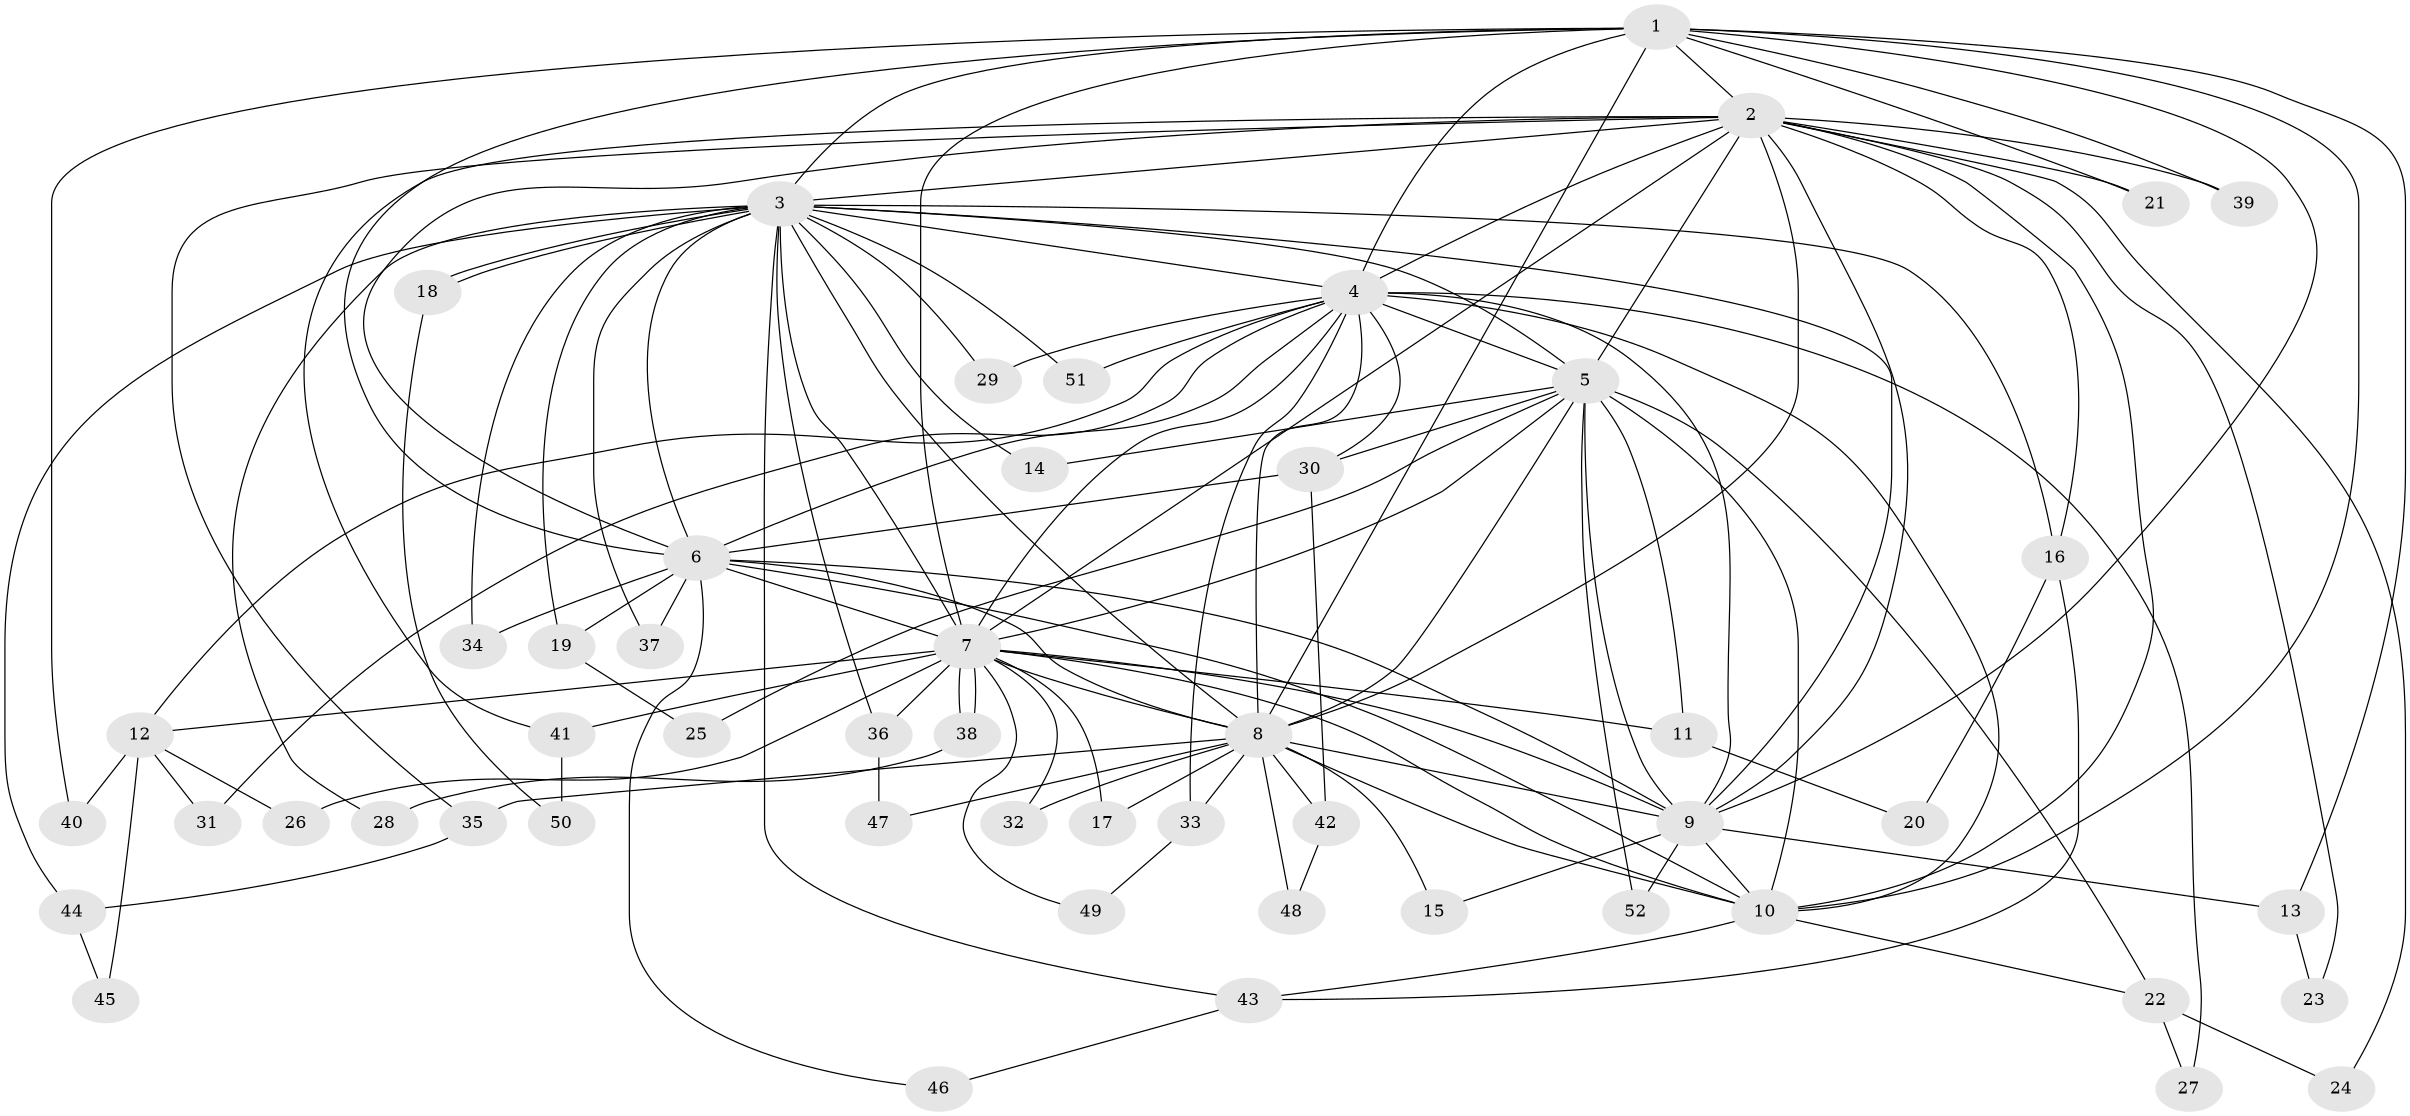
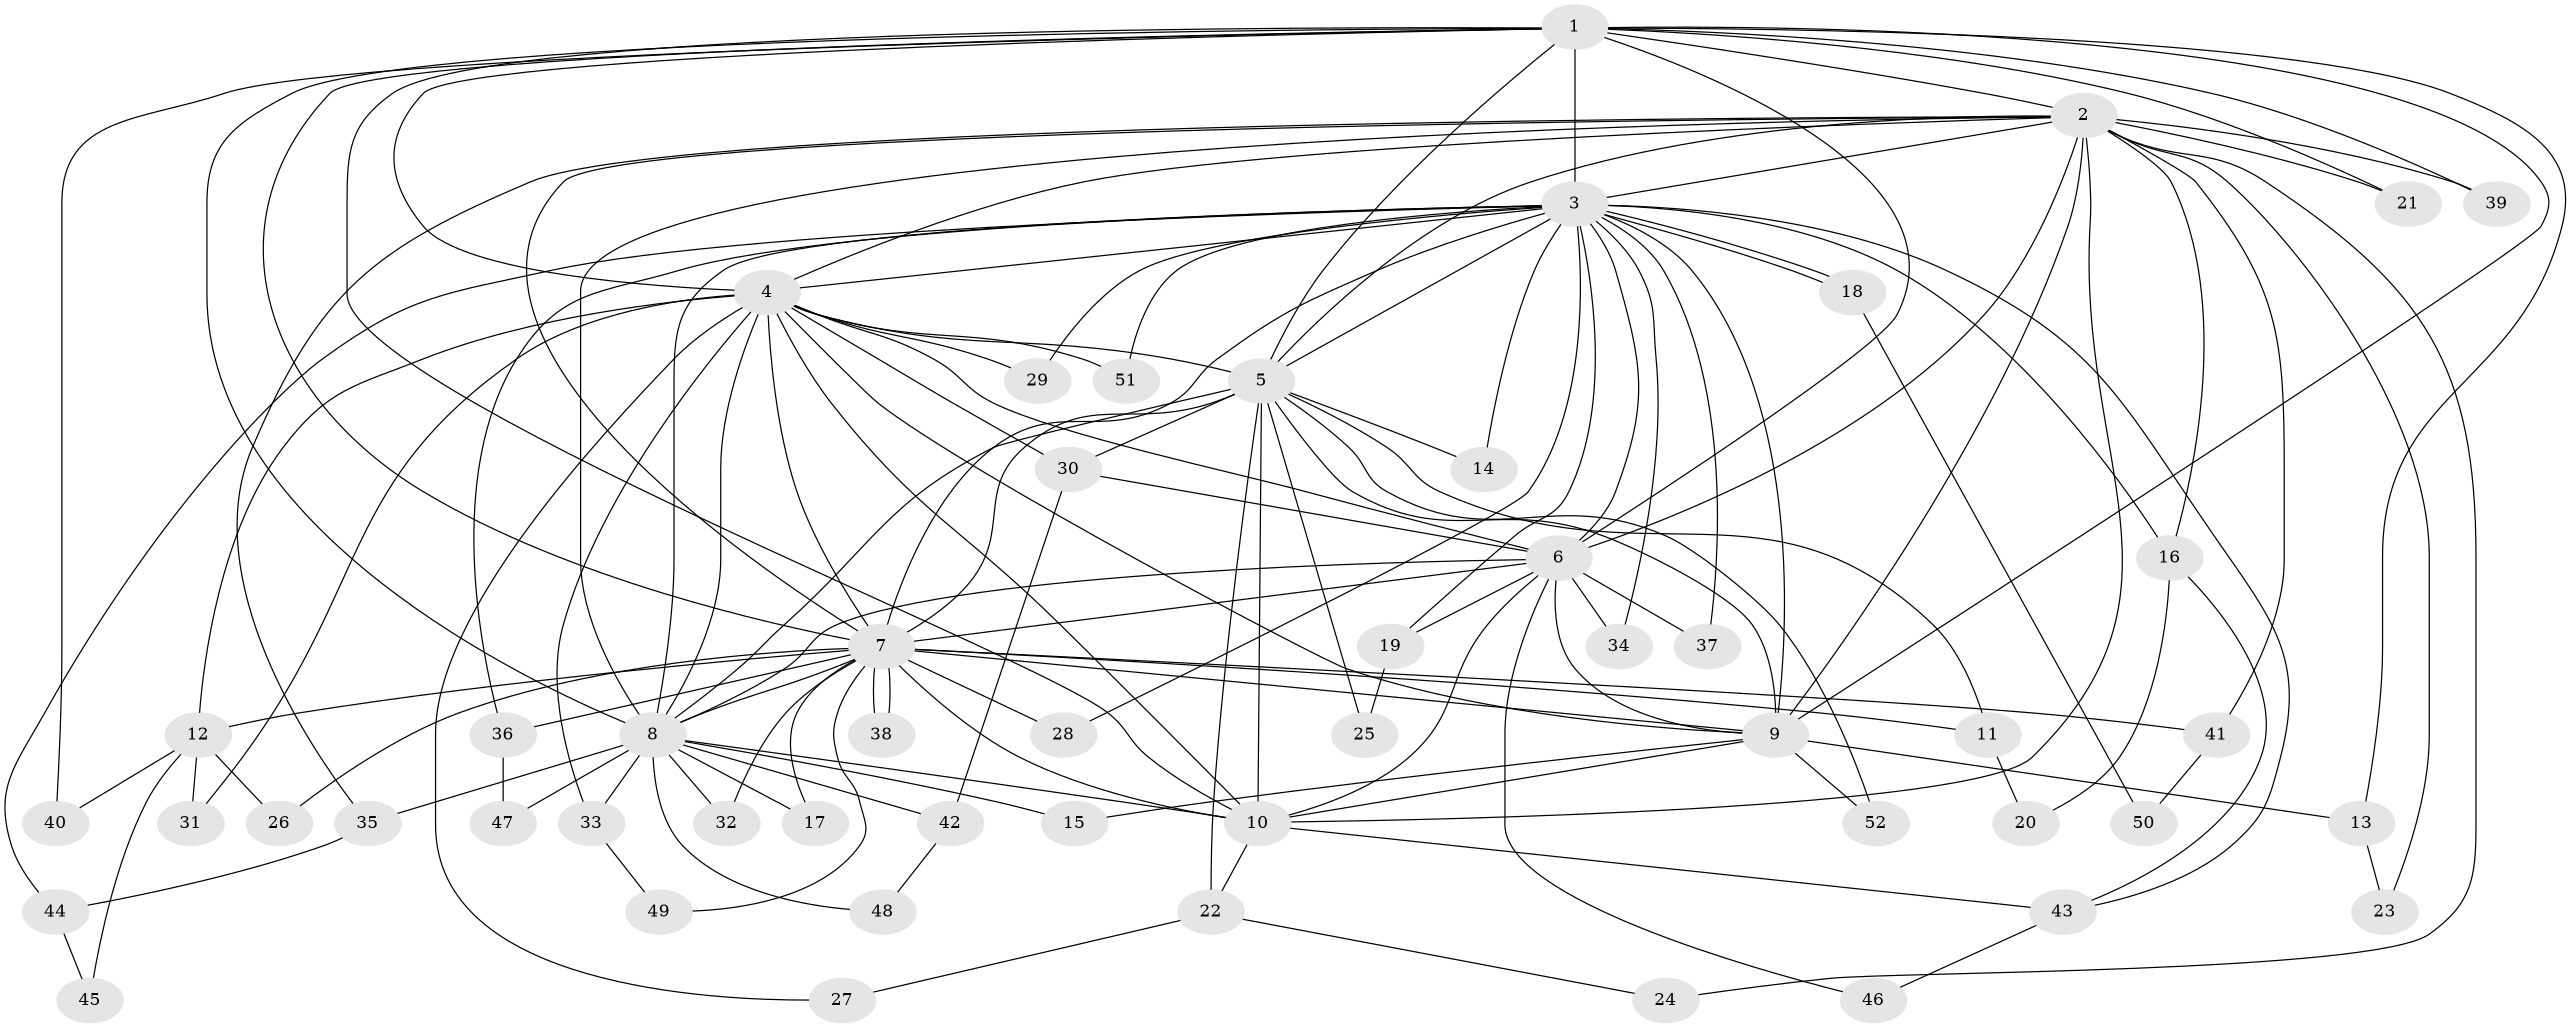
edge "1" -- "5": added
edge "38" -- "28": now "7" -- "28"
edge "8" -- "9": removed
